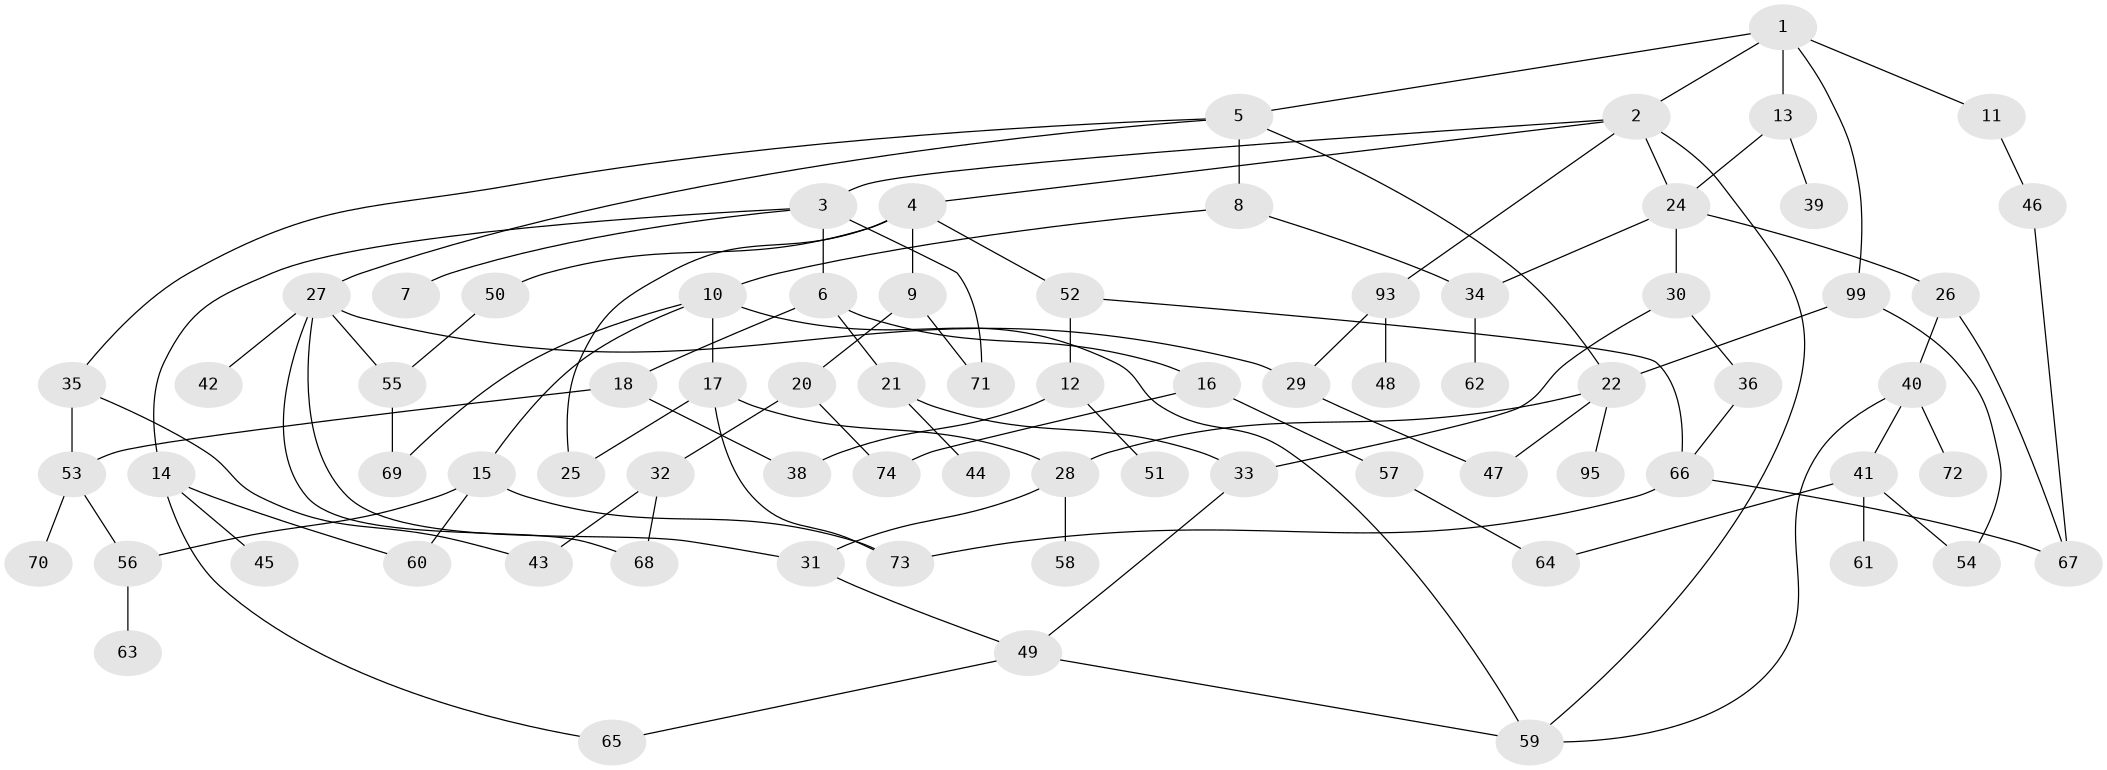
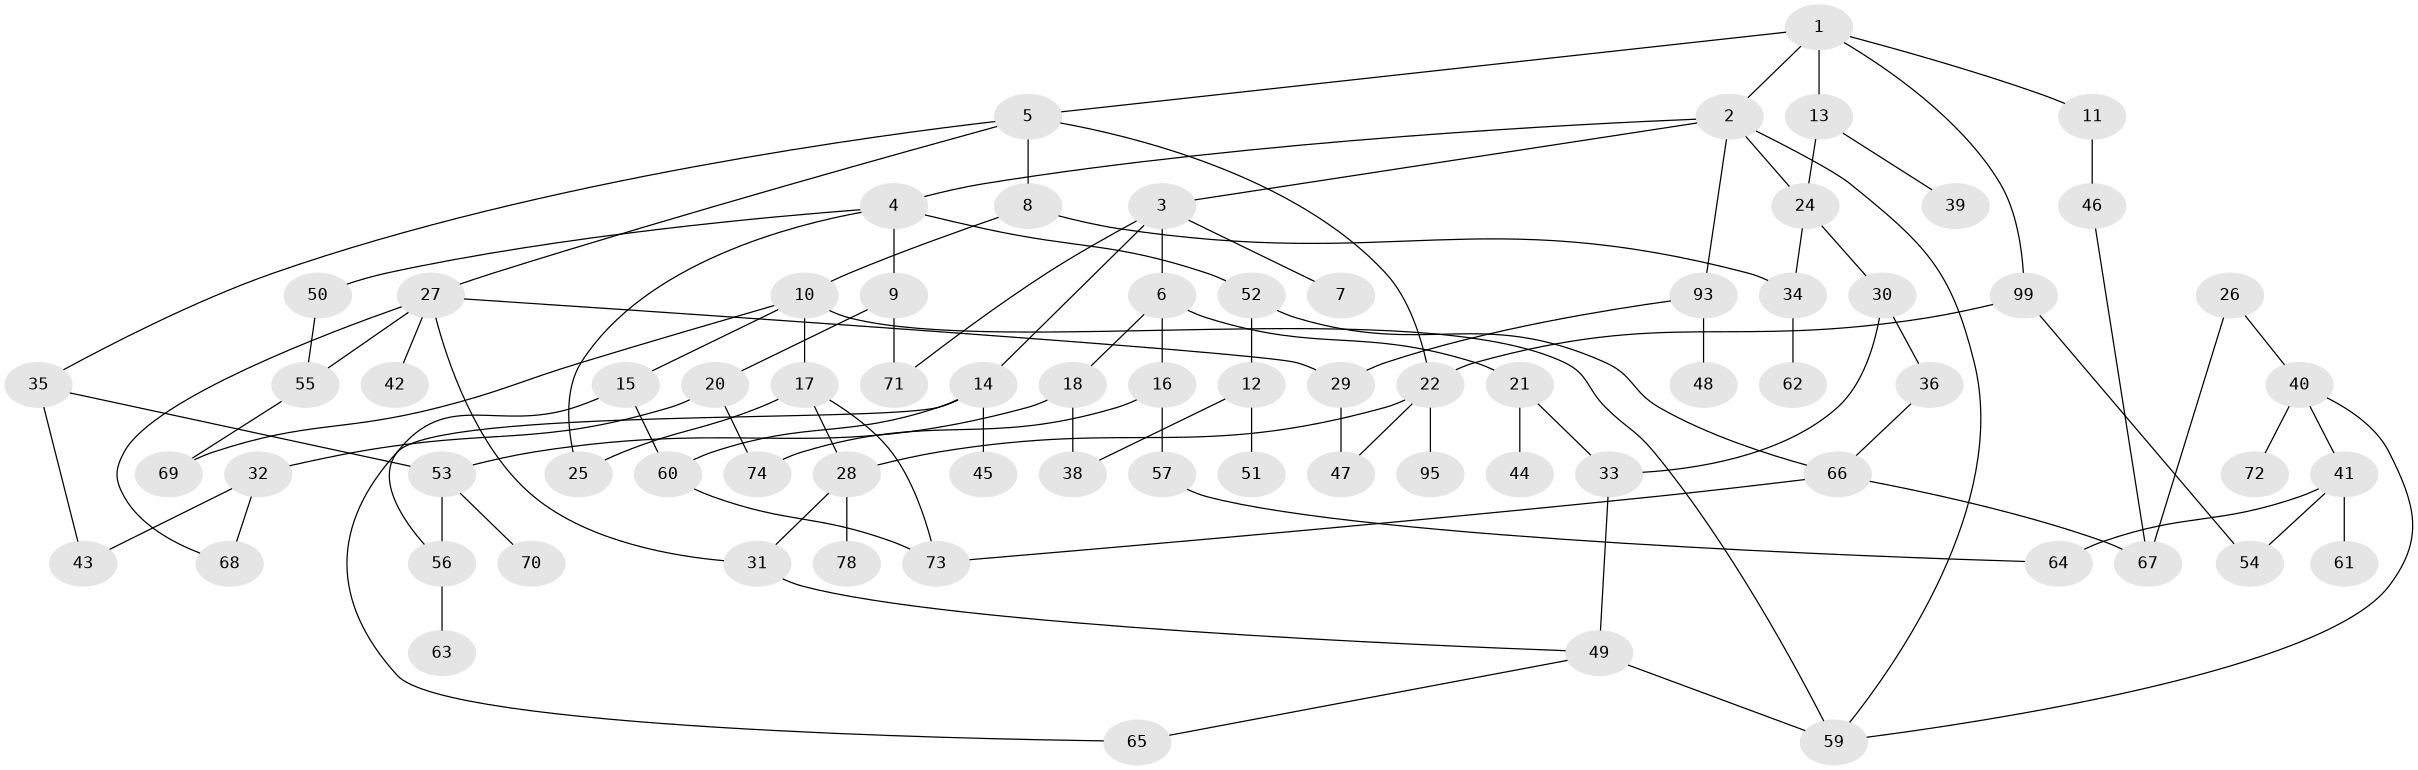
edge "24" -- "26": removed
edge "15" -- "73": now "60" -- "73"
node "58": label "58" -> "78"
